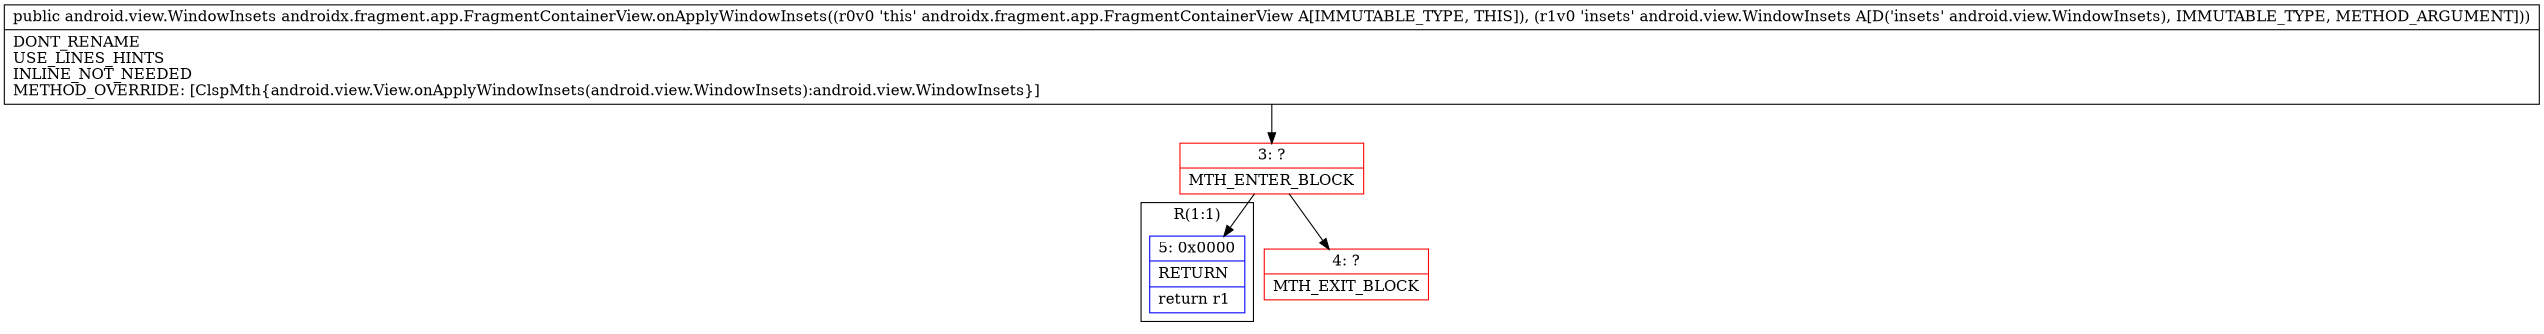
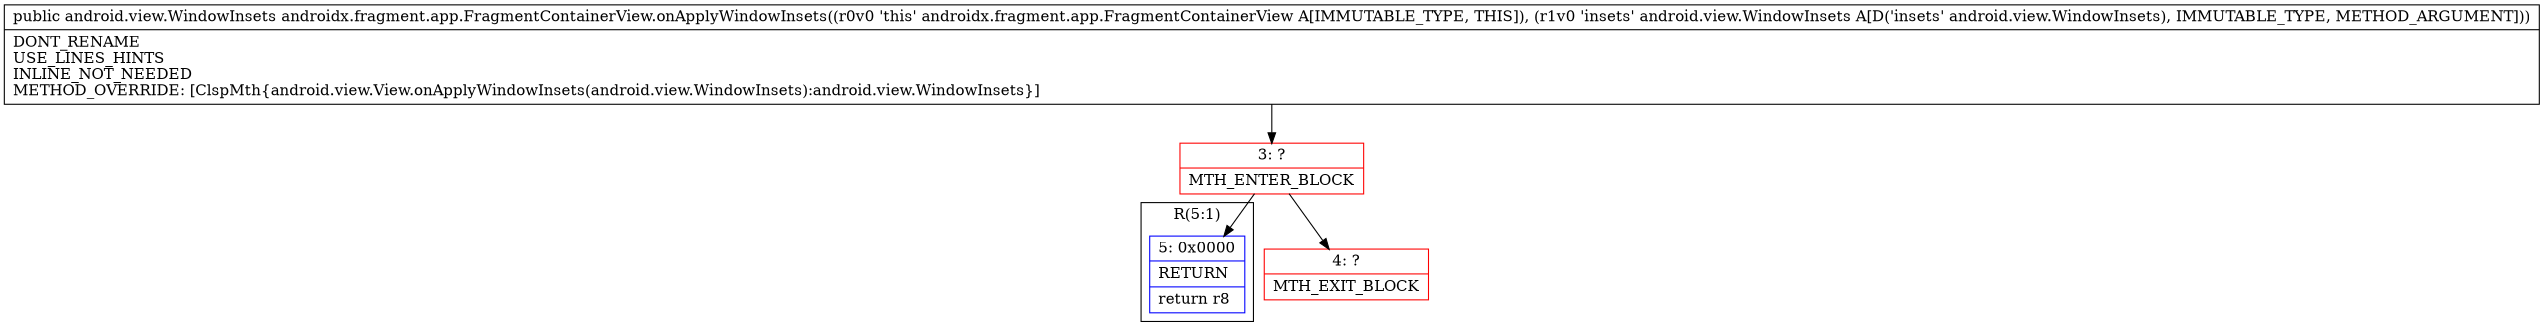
cluster "R(1:1)": label "R(1:1)" -> "R(5:1)"
node "5: 0x0000": text "return r1" -> "return r8"
